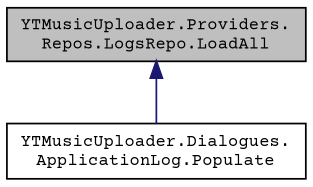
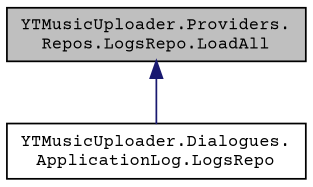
node "YTMusicUploader.Dialogues. ApplicationLog.Populate": label "YTMusicUploader.Dialogues. ApplicationLog.Populate" -> "YTMusicUploader.Dialogues. ApplicationLog.LogsRepo"
